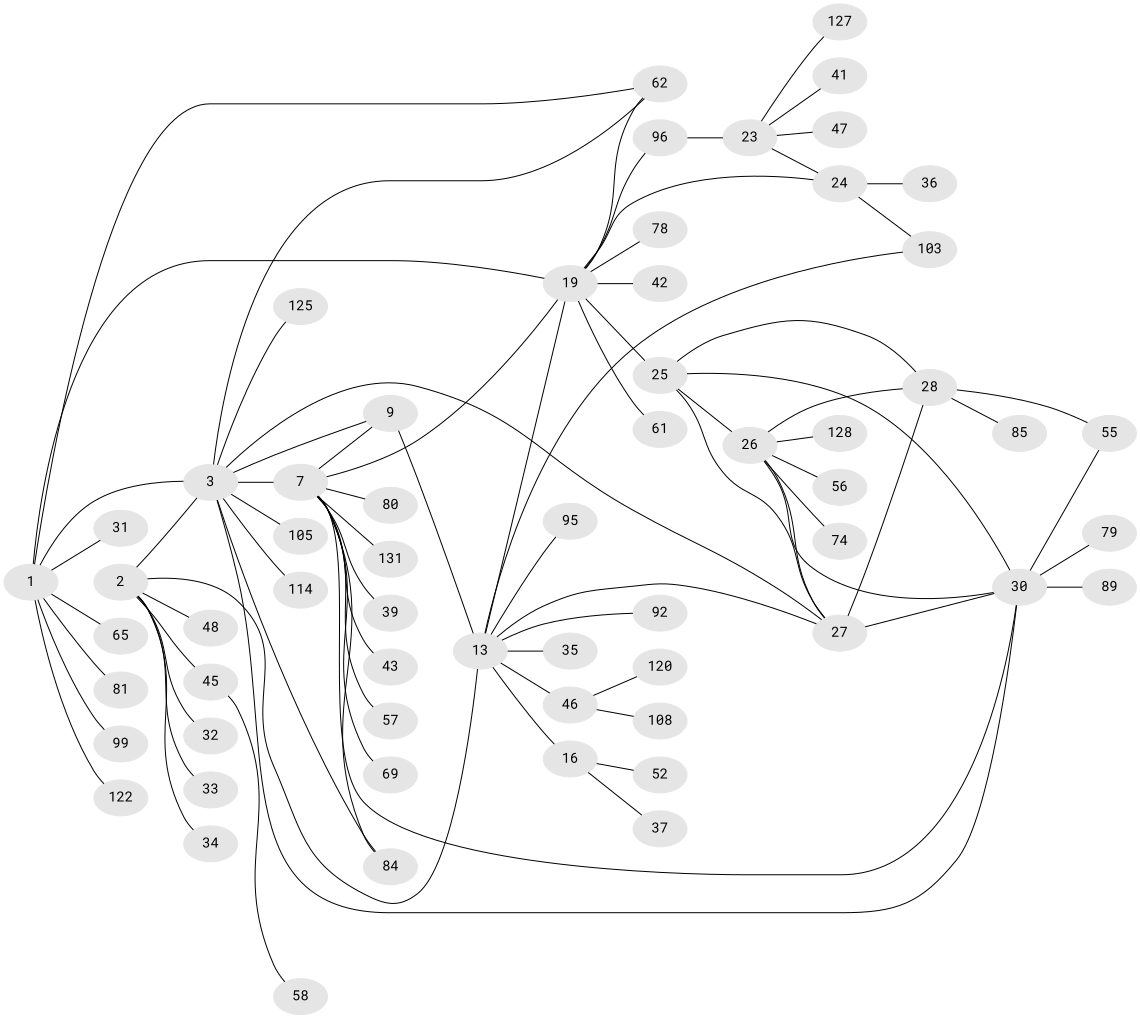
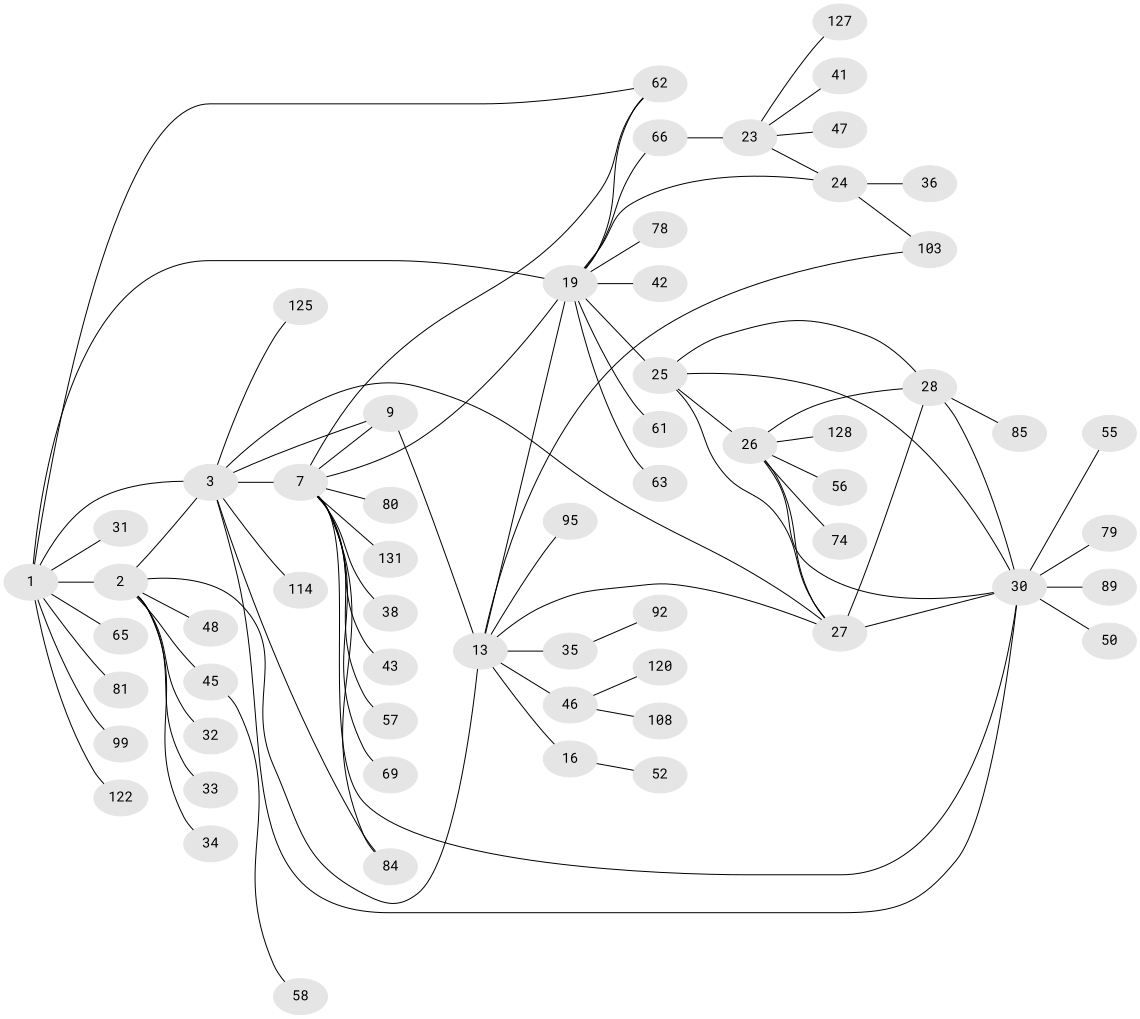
node "96": label "96" -> "66"
edge "62" -- "3": now "62" -- "7"
edge "28" -- "55": now "28" -- "30"
node "63": added
node "105": removed
edge "1" -- "2": added
node "39": label "39" -> "38"
edge "92" -- "13": now "92" -- "35"
node "50": added
node "37": removed
